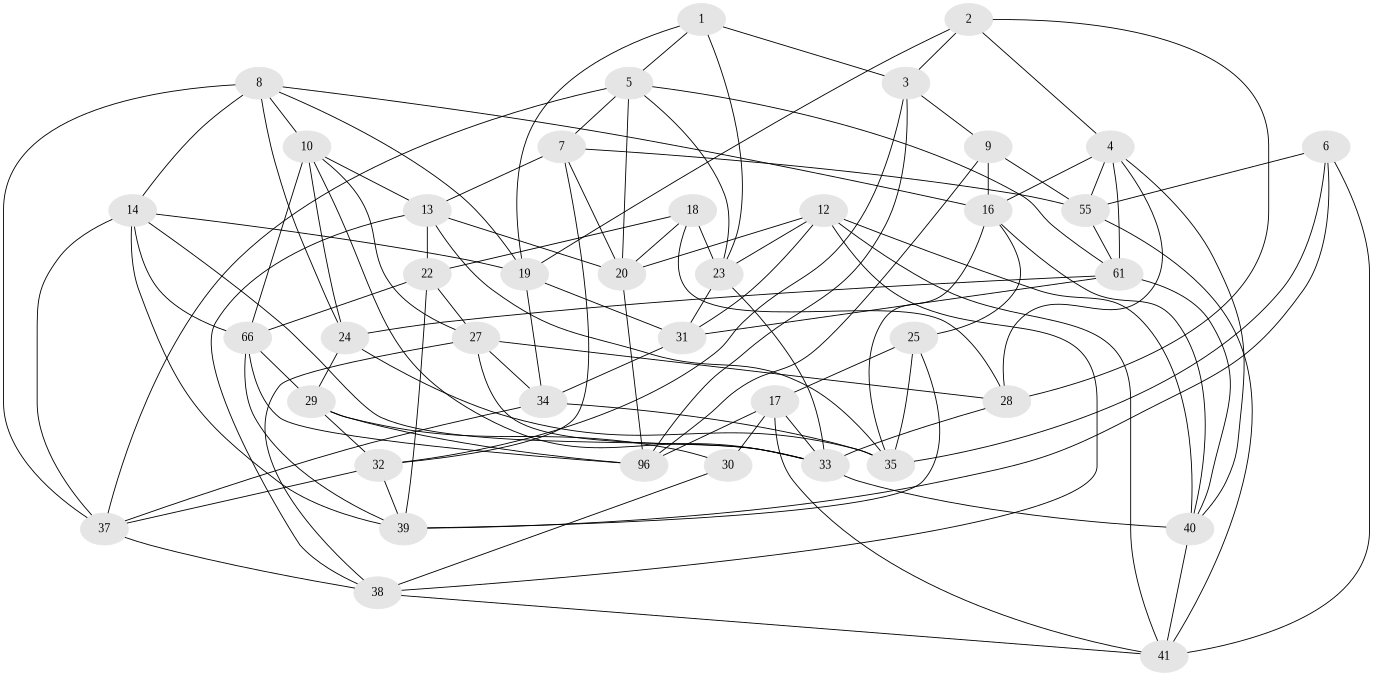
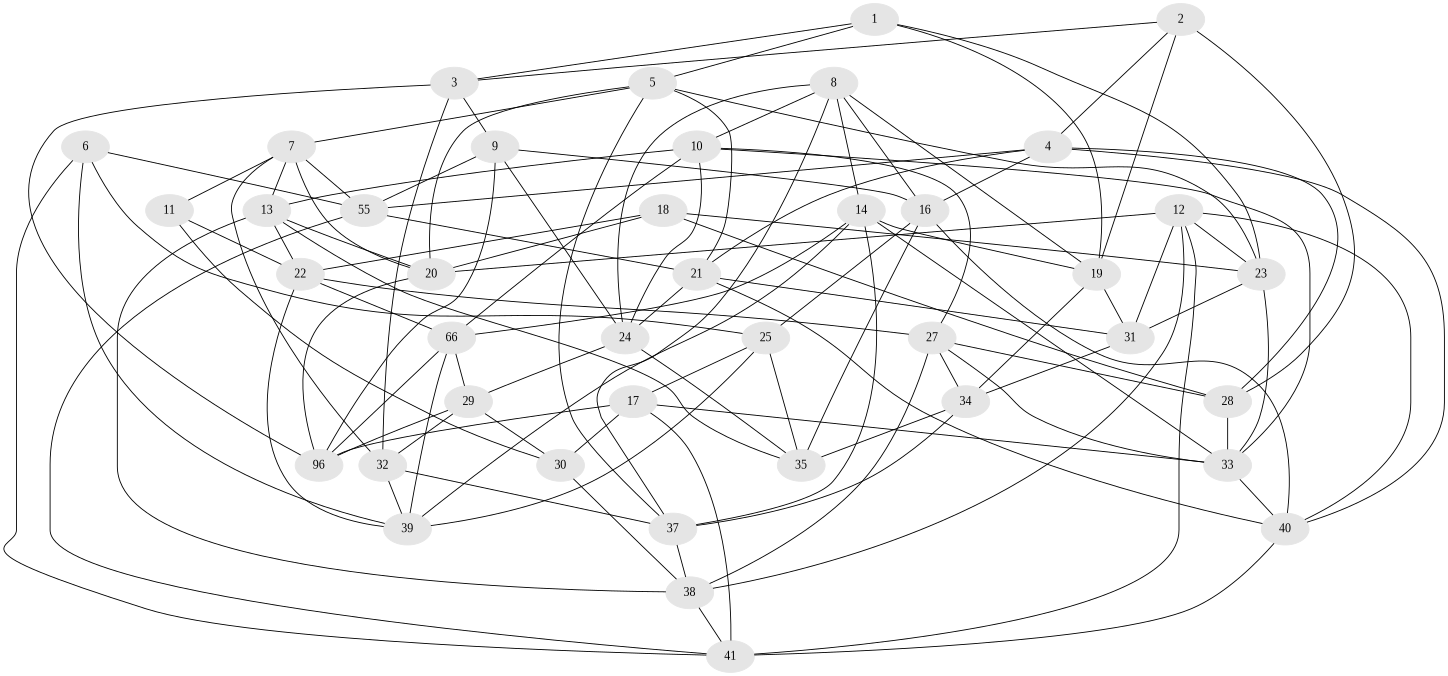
node "11": added
edge "9" -- "24": added
node "61": label "61" -> "21"
edge "6" -- "35": now "6" -- "25"
